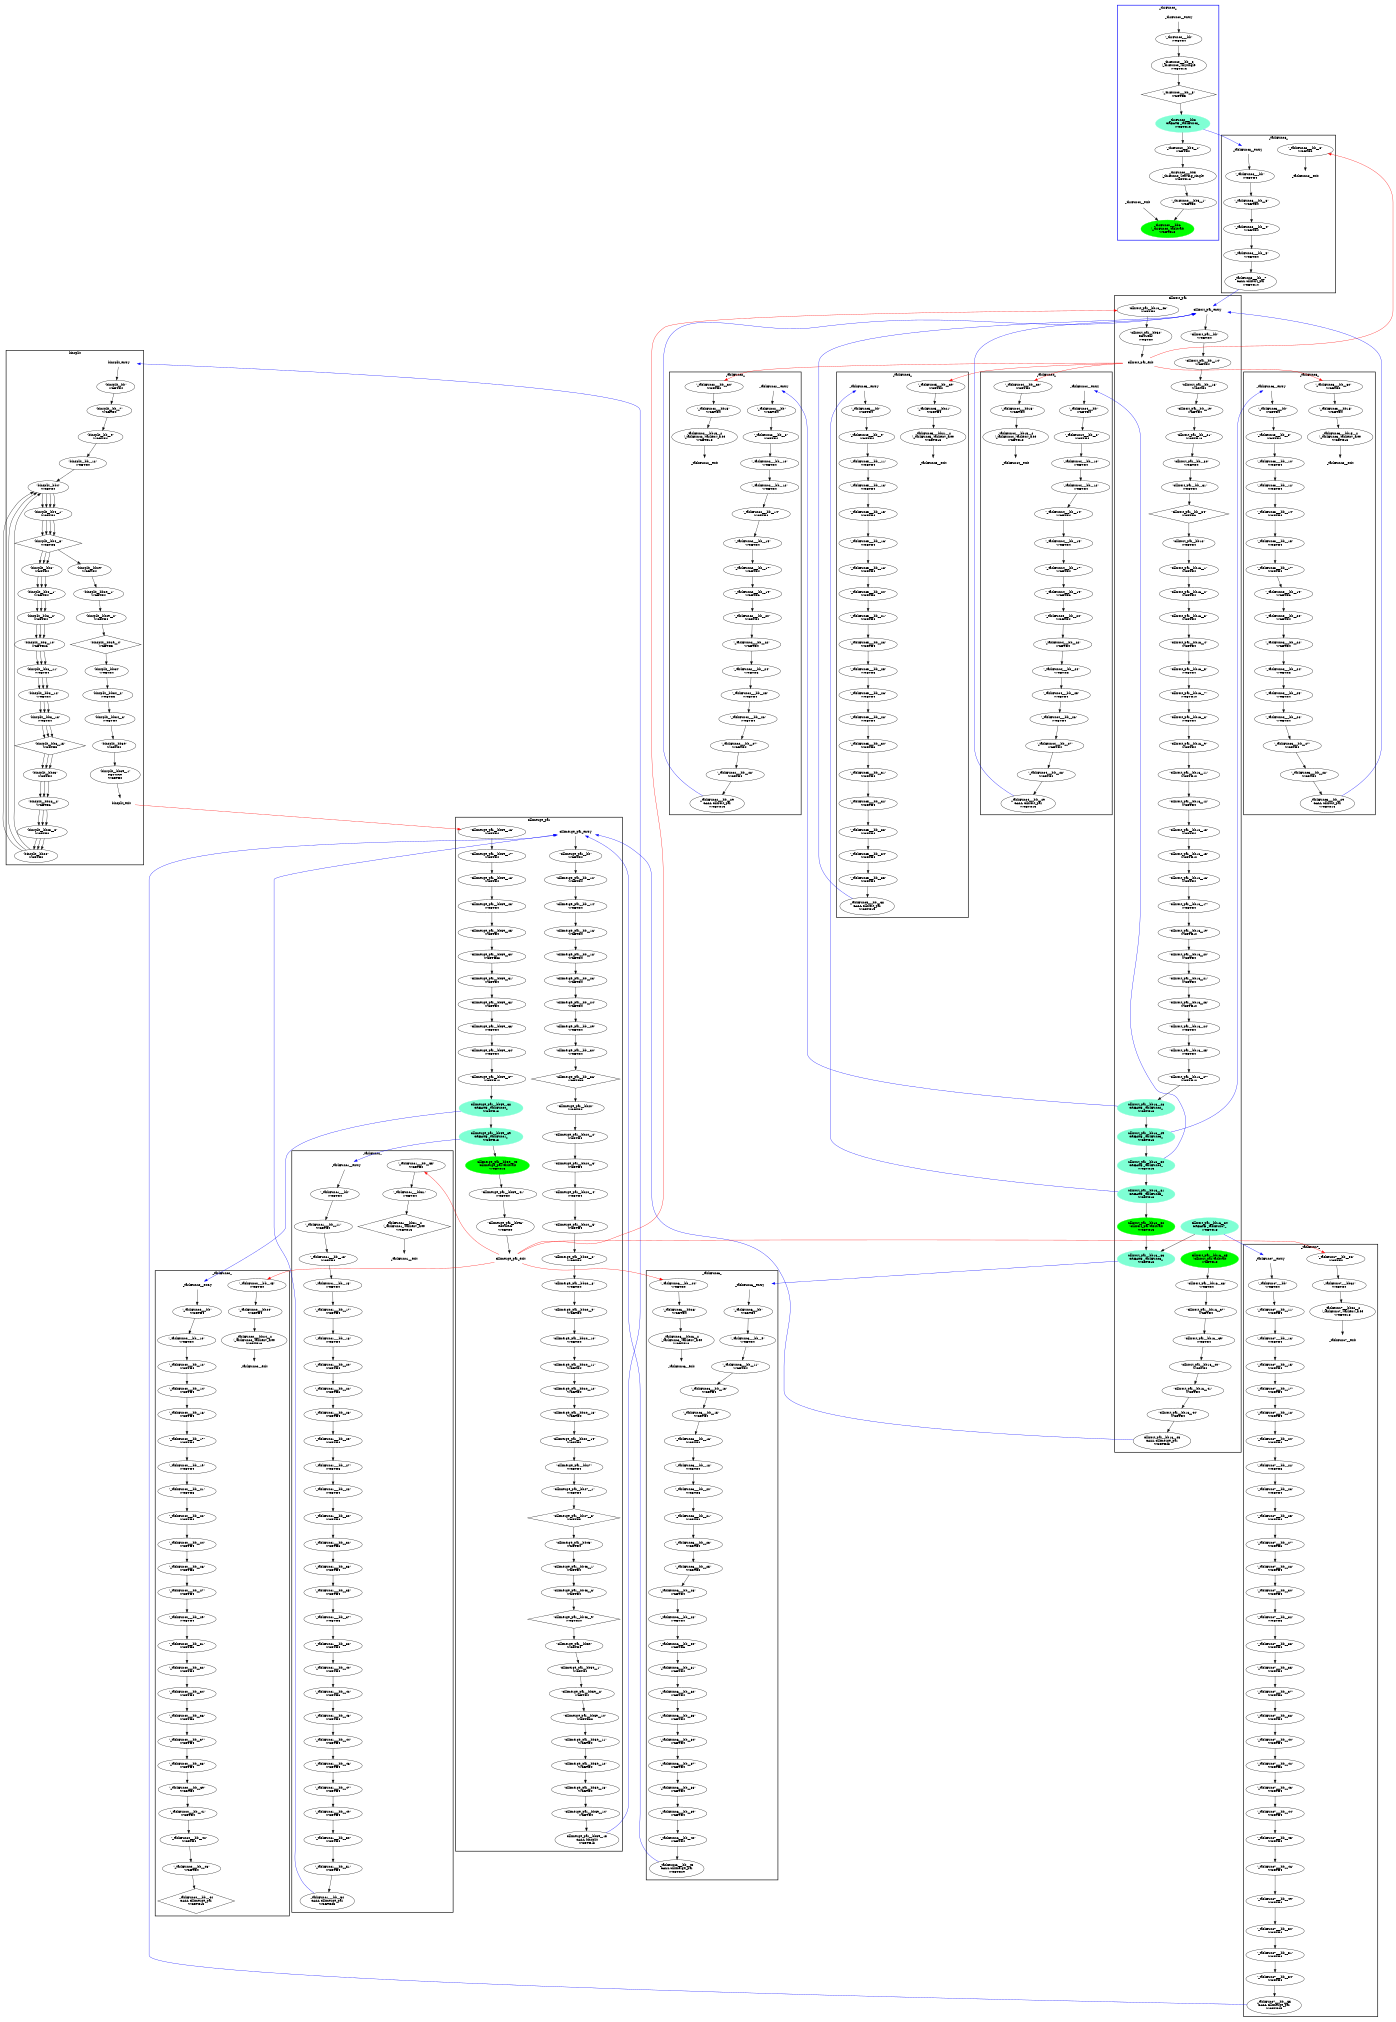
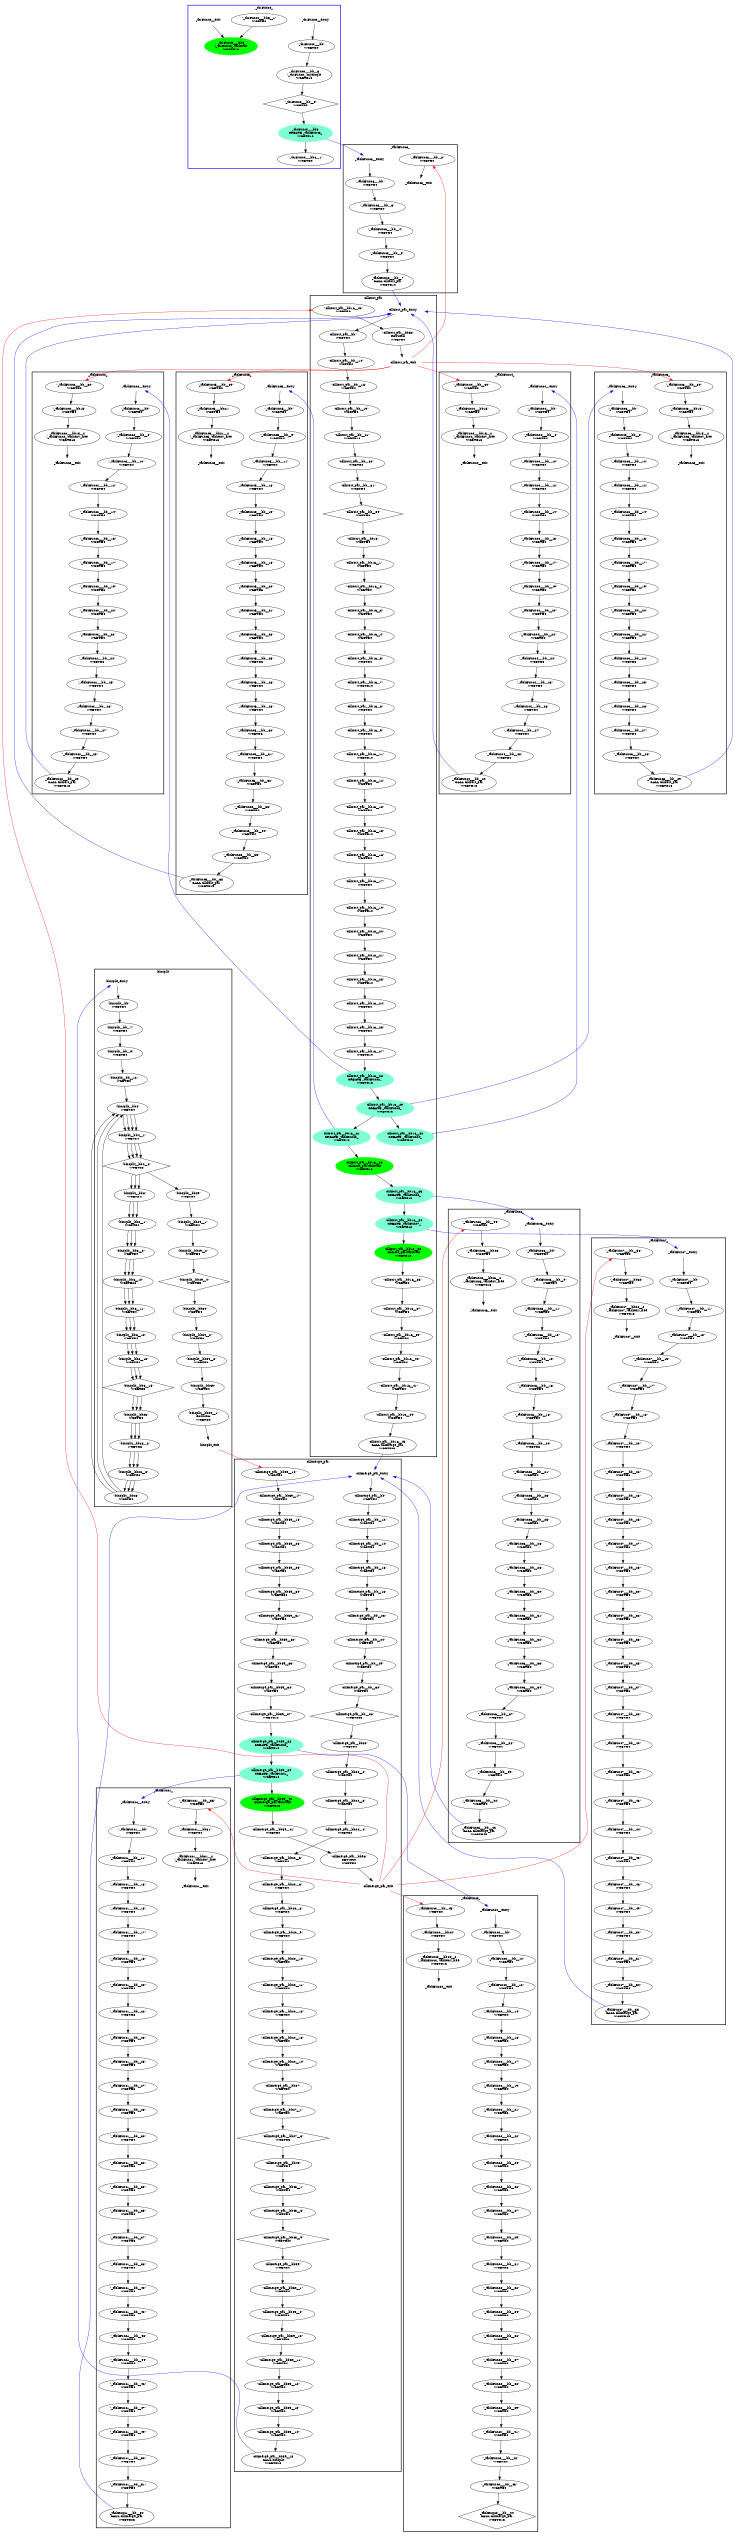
node "_thrFunc0___bb5 (_thrFunc0_)leaving_single WCET=13": removed
edge "cilksort_par__bb16__30 CREATE _taskFunc4_ WCET=13" -> "cilksort_par__bb16__31 CREATE _taskFunc5_ WCET=13": now "cilksort_par__bb16__29 CREATE _taskFunc3_ WCET=13" -> "cilksort_par__bb16__31 CREATE _taskFunc5_ WCET=13"
node "_taskFunc1___bb31__2 (_taskFunc1_)taskenv_free WCET=13": shape diamond -> ellipse
edge "cilksort_par__bb16__34 CREATE _taskFunc7_ WCET=13" -> "cilksort_par__bb16__33 CREATE _taskFunc6_ WCET=13": reversed
